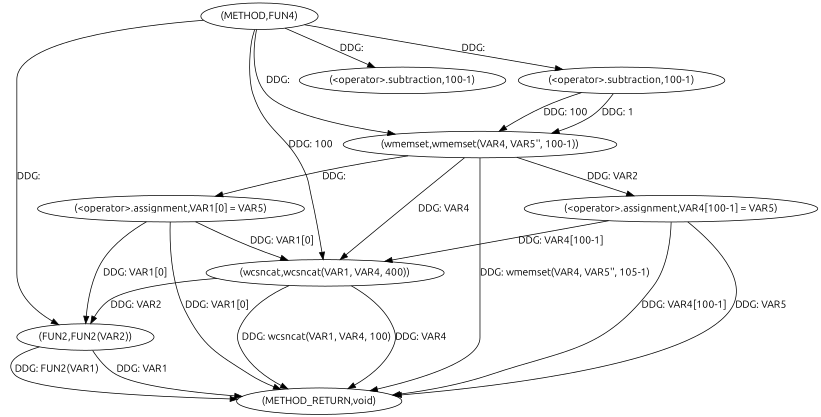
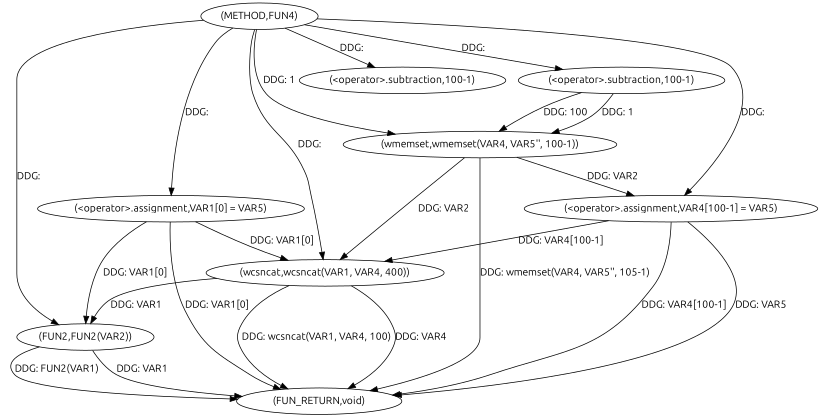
edge "(METHOD,FUN4)" -> "(<operator>.assignment,VAR4[100-1] = VAR5)": added, label "DDG:"
edge "(METHOD,FUN4)" -> "(wmemset,wmemset(VAR4, VAR5'', 100-1))": label "DDG: " -> "DDG: 1"
edge "(METHOD,FUN4)" -> "(wcsncat,wcsncat(VAR1, VAR4, 400))": label "DDG: 100" -> "DDG: "
edge "(wmemset,wmemset(VAR4, VAR5'', 100-1))" -> "(<operator>.assignment,VAR1[0] = VAR5)": now "(METHOD,FUN4)" -> "(<operator>.assignment,VAR1[0] = VAR5)"
edge "(wmemset,wmemset(VAR4, VAR5'', 100-1))" -> "(wcsncat,wcsncat(VAR1, VAR4, 400))": label "DDG: VAR4" -> "DDG: VAR2"
edge "(wcsncat,wcsncat(VAR1, VAR4, 400))" -> "(FUN2,FUN2(VAR2))": label "DDG: VAR2" -> "DDG: VAR1"
node "(METHOD_RETURN,void)": label "(METHOD_RETURN,void)" -> "(FUN_RETURN,void)"
